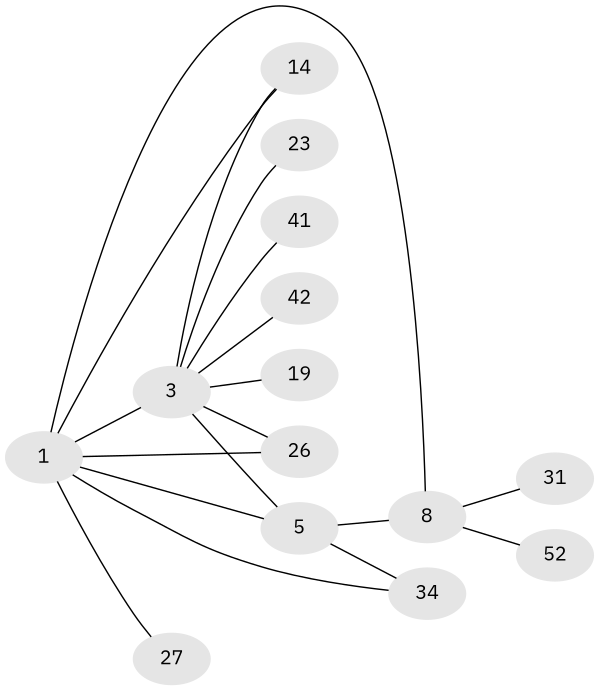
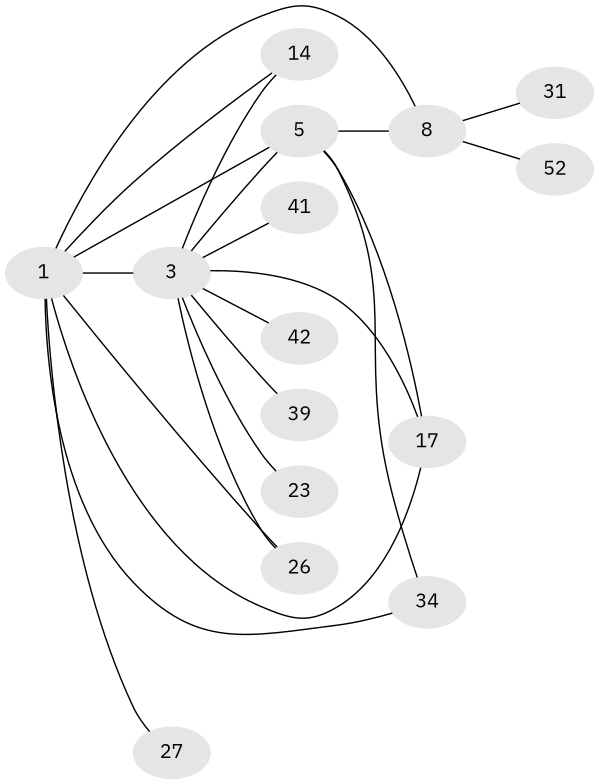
node "19": label "19" -> "39"
node "17": added
